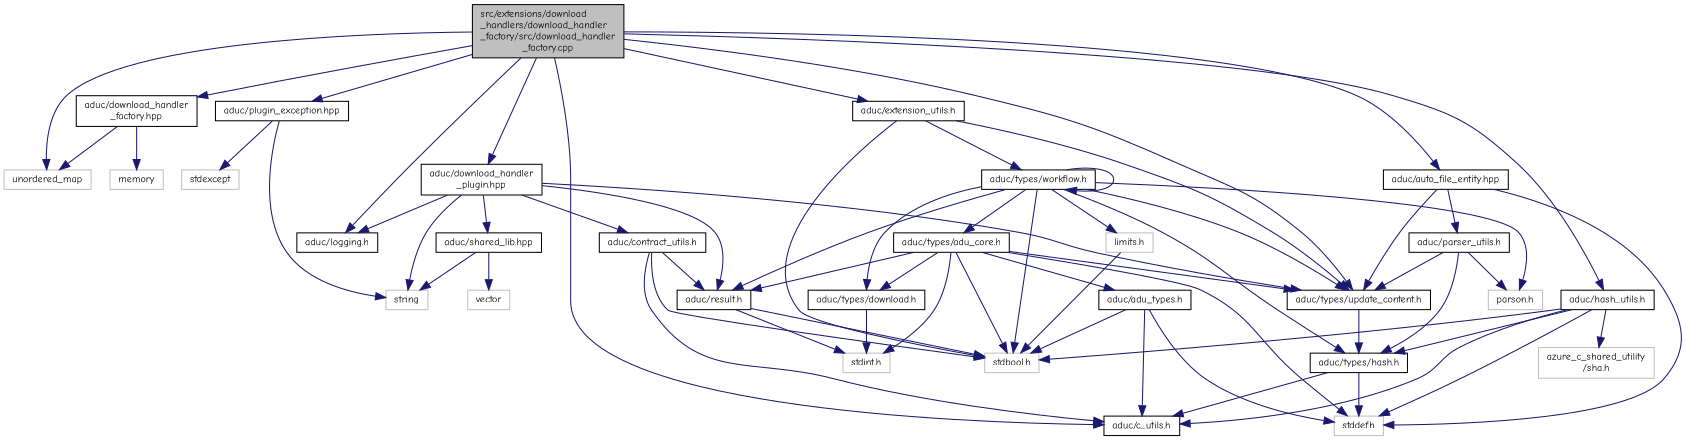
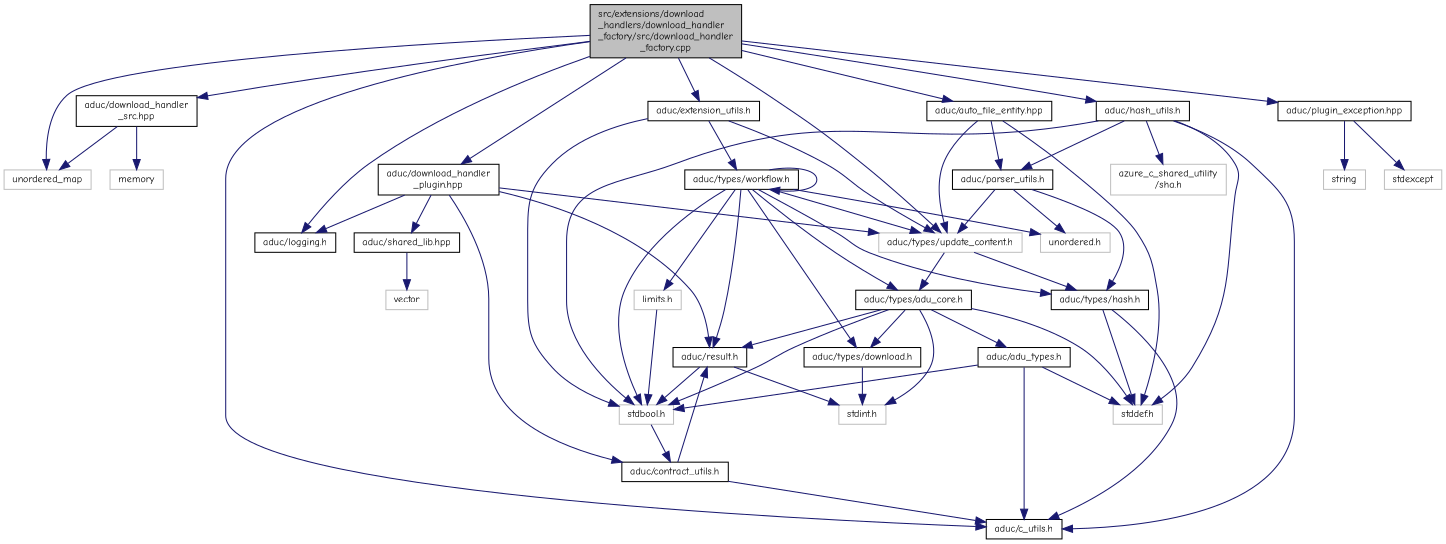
node "aduc/download_handler _factory.hpp": label "aduc/download_handler _factory.hpp" -> "aduc/download_handler _src.hpp"
edge "aduc/download_handler _plugin.hpp" -> "string": removed
edge "aduc/shared_lib.hpp" -> "string": removed
edge "aduc/types/adu_core.h" -> "aduc/types/update_content.h": reversed
node "aduc/types/update_content.h": color black -> grey75
node "parson.h": label "parson.h" -> "unordered.h"
edge "aduc/hash_utils.h" -> "aduc/types/hash.h": now "aduc/hash_utils.h" -> "aduc/parser_utils.h"
edge "aduc/contract_utils.h" -> "stdbool.h": reversed
